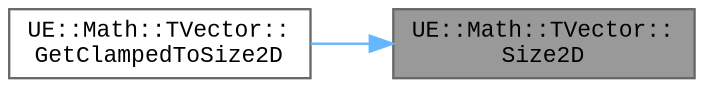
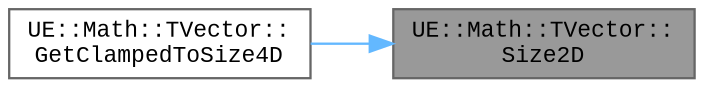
node "UE::Math::TVector:: GetClampedToSize2D": label "UE::Math::TVector:: GetClampedToSize2D" -> "UE::Math::TVector:: GetClampedToSize4D"
